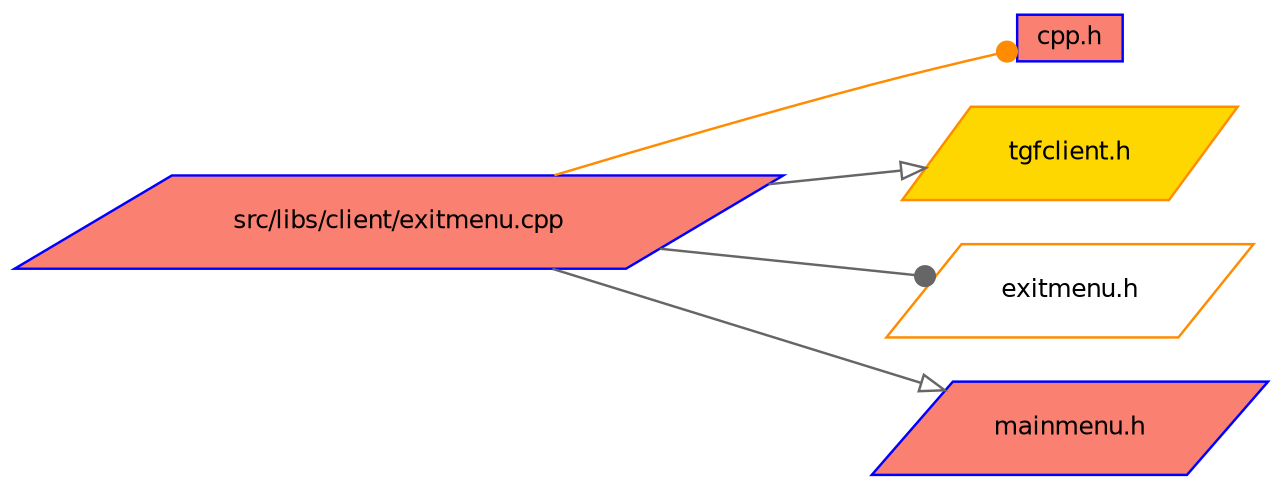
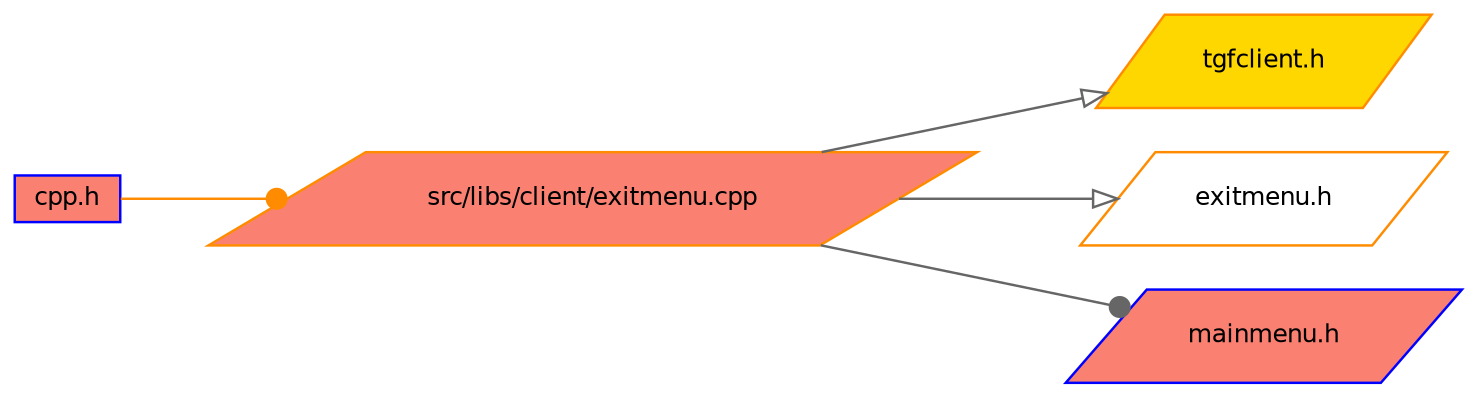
edge "src/libs/client/exitmenu.cpp" -> "cpp.h": reversed
node "src/libs/client/exitmenu.cpp": color blue -> darkorange
edge "src/libs/client/exitmenu.cpp" -> "exitmenu.h": arrowhead dot -> onormal
edge "src/libs/client/exitmenu.cpp" -> "mainmenu.h": arrowhead onormal -> dot
